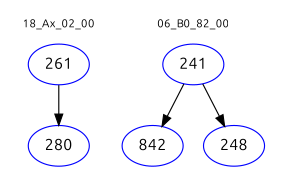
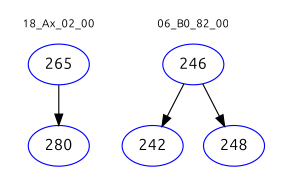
node "261": label "261" -> "265"
node "241": label "241" -> "246"
node "842": label "842" -> "242"
